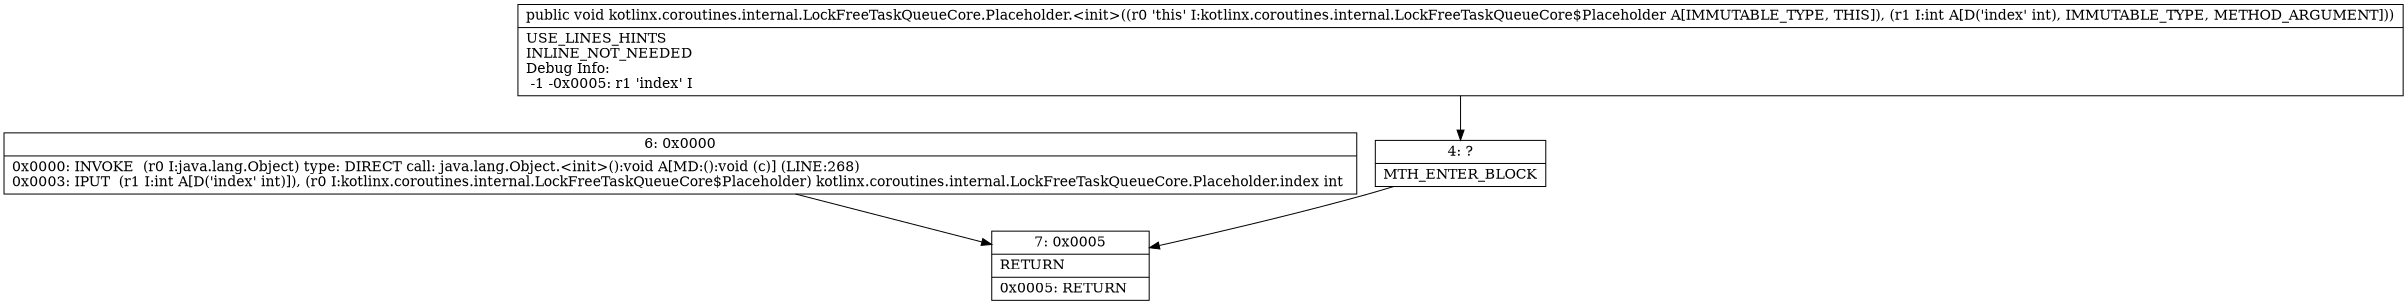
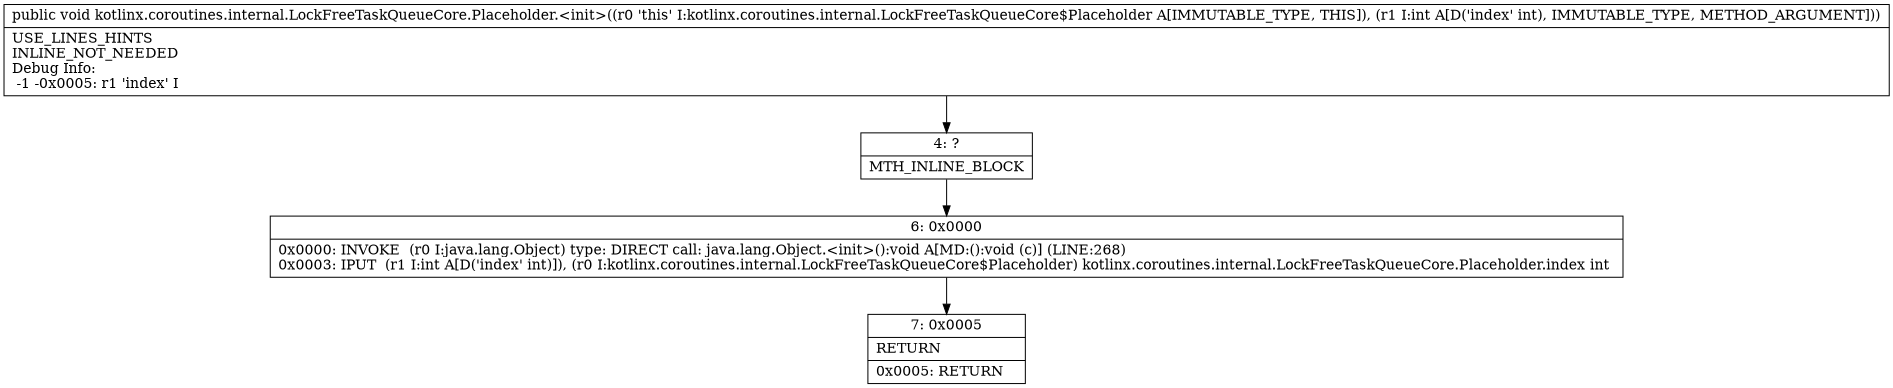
node "4: ?": text "MTH_ENTER_BLOCK" -> "MTH_INLINE_BLOCK"
edge "4: ?" -> "7: 0x0005": now "4: ?" -> "6: 0x0000"
